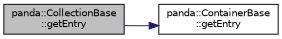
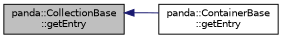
edge "panda::CollectionBase ::getEntry" -> "panda::ContainerBase ::getEntry": reversed
